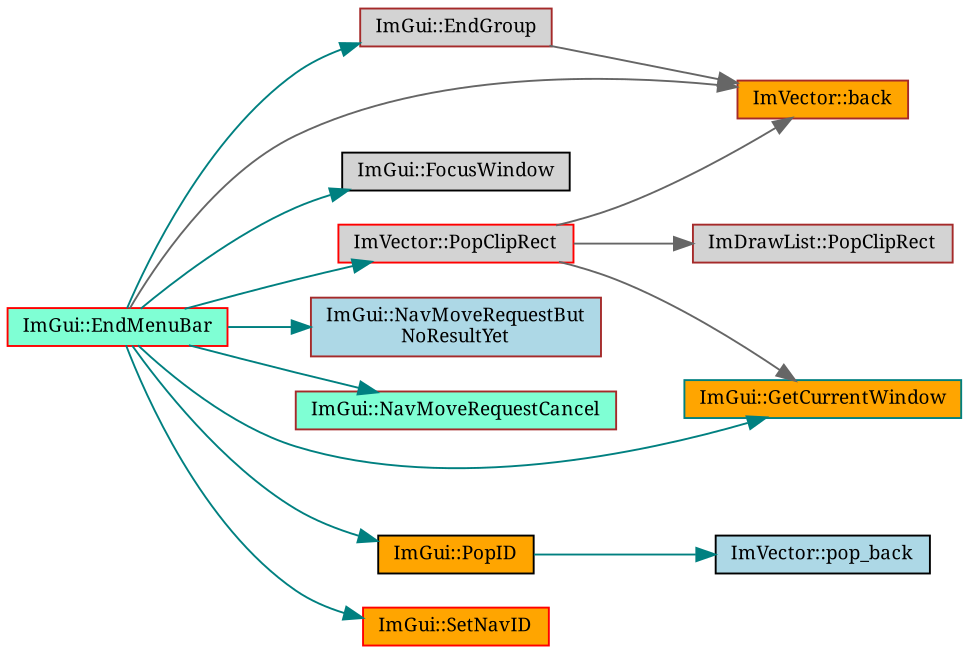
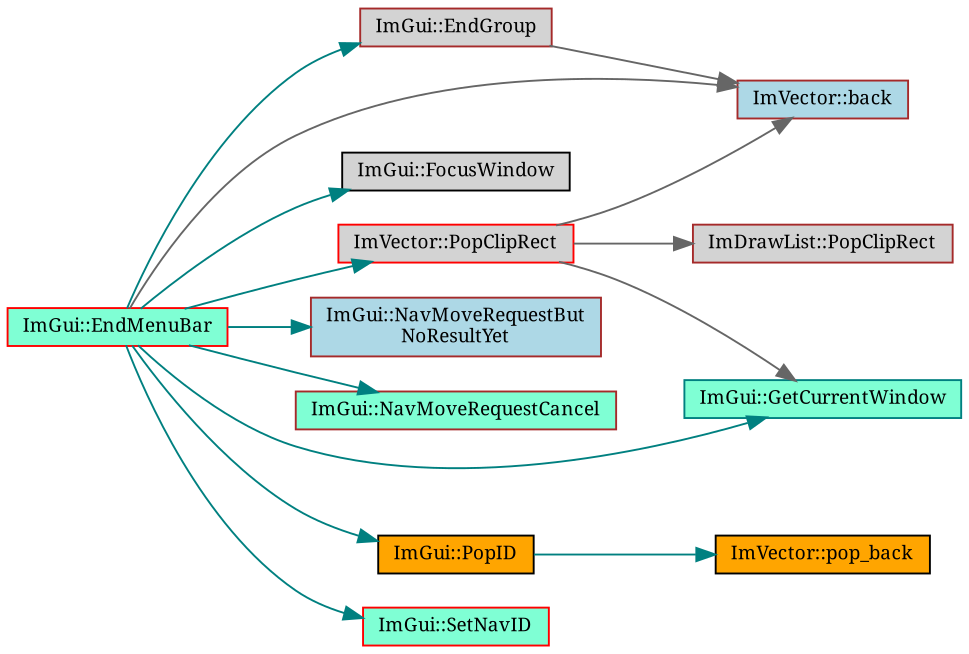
node "ImVector::back": fillcolor orange -> lightblue
node "ImGui::GetCurrentWindow": fillcolor orange -> aquamarine
node "ImVector::pop_back": fillcolor lightblue -> orange
node "ImGui::SetNavID": fillcolor orange -> aquamarine
